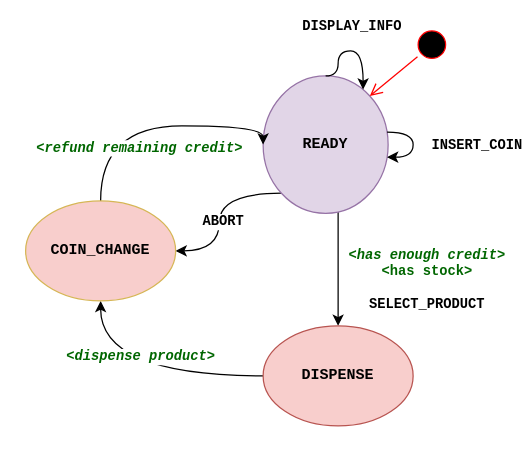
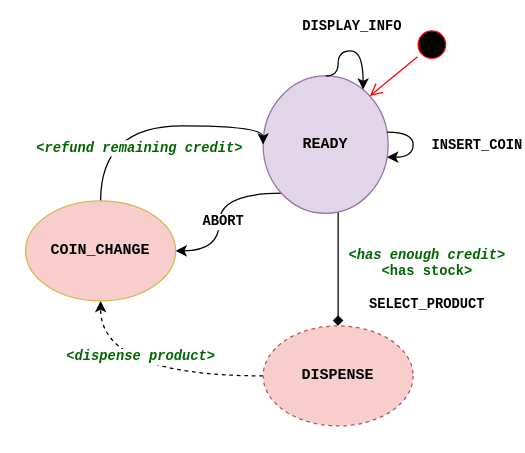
edge "READY" -> "DISPENSE": arrowhead classic -> diamond
edge "DISPENSE" -> "COIN_CHANGE": style solid -> dashed
node "DISPENSE": style solid -> dashed
